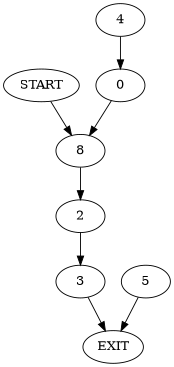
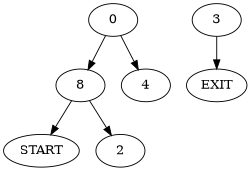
edge "4" -> "0": reversed
edge "START" -> "8": reversed
edge "2" -> "3": removed
node "5": removed
